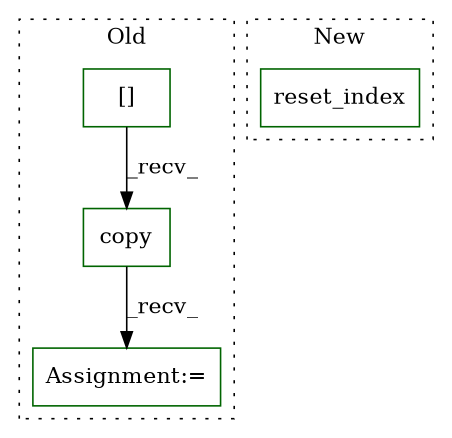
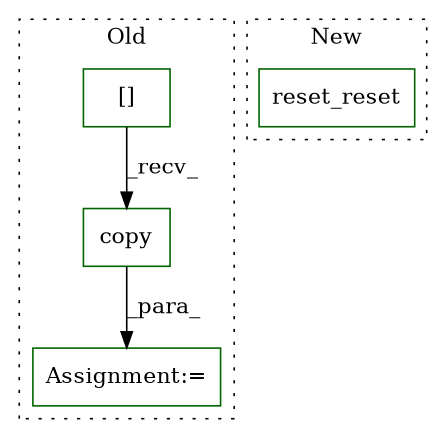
node "reset_index": label "reset_index" -> "reset_reset"
edge "copy" -> "Assignment:=": label "_recv_" -> "_para_"
